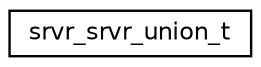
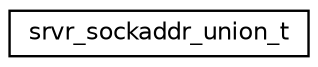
node "srvr_srvr_union_t": label "srvr_srvr_union_t" -> "srvr_sockaddr_union_t"
